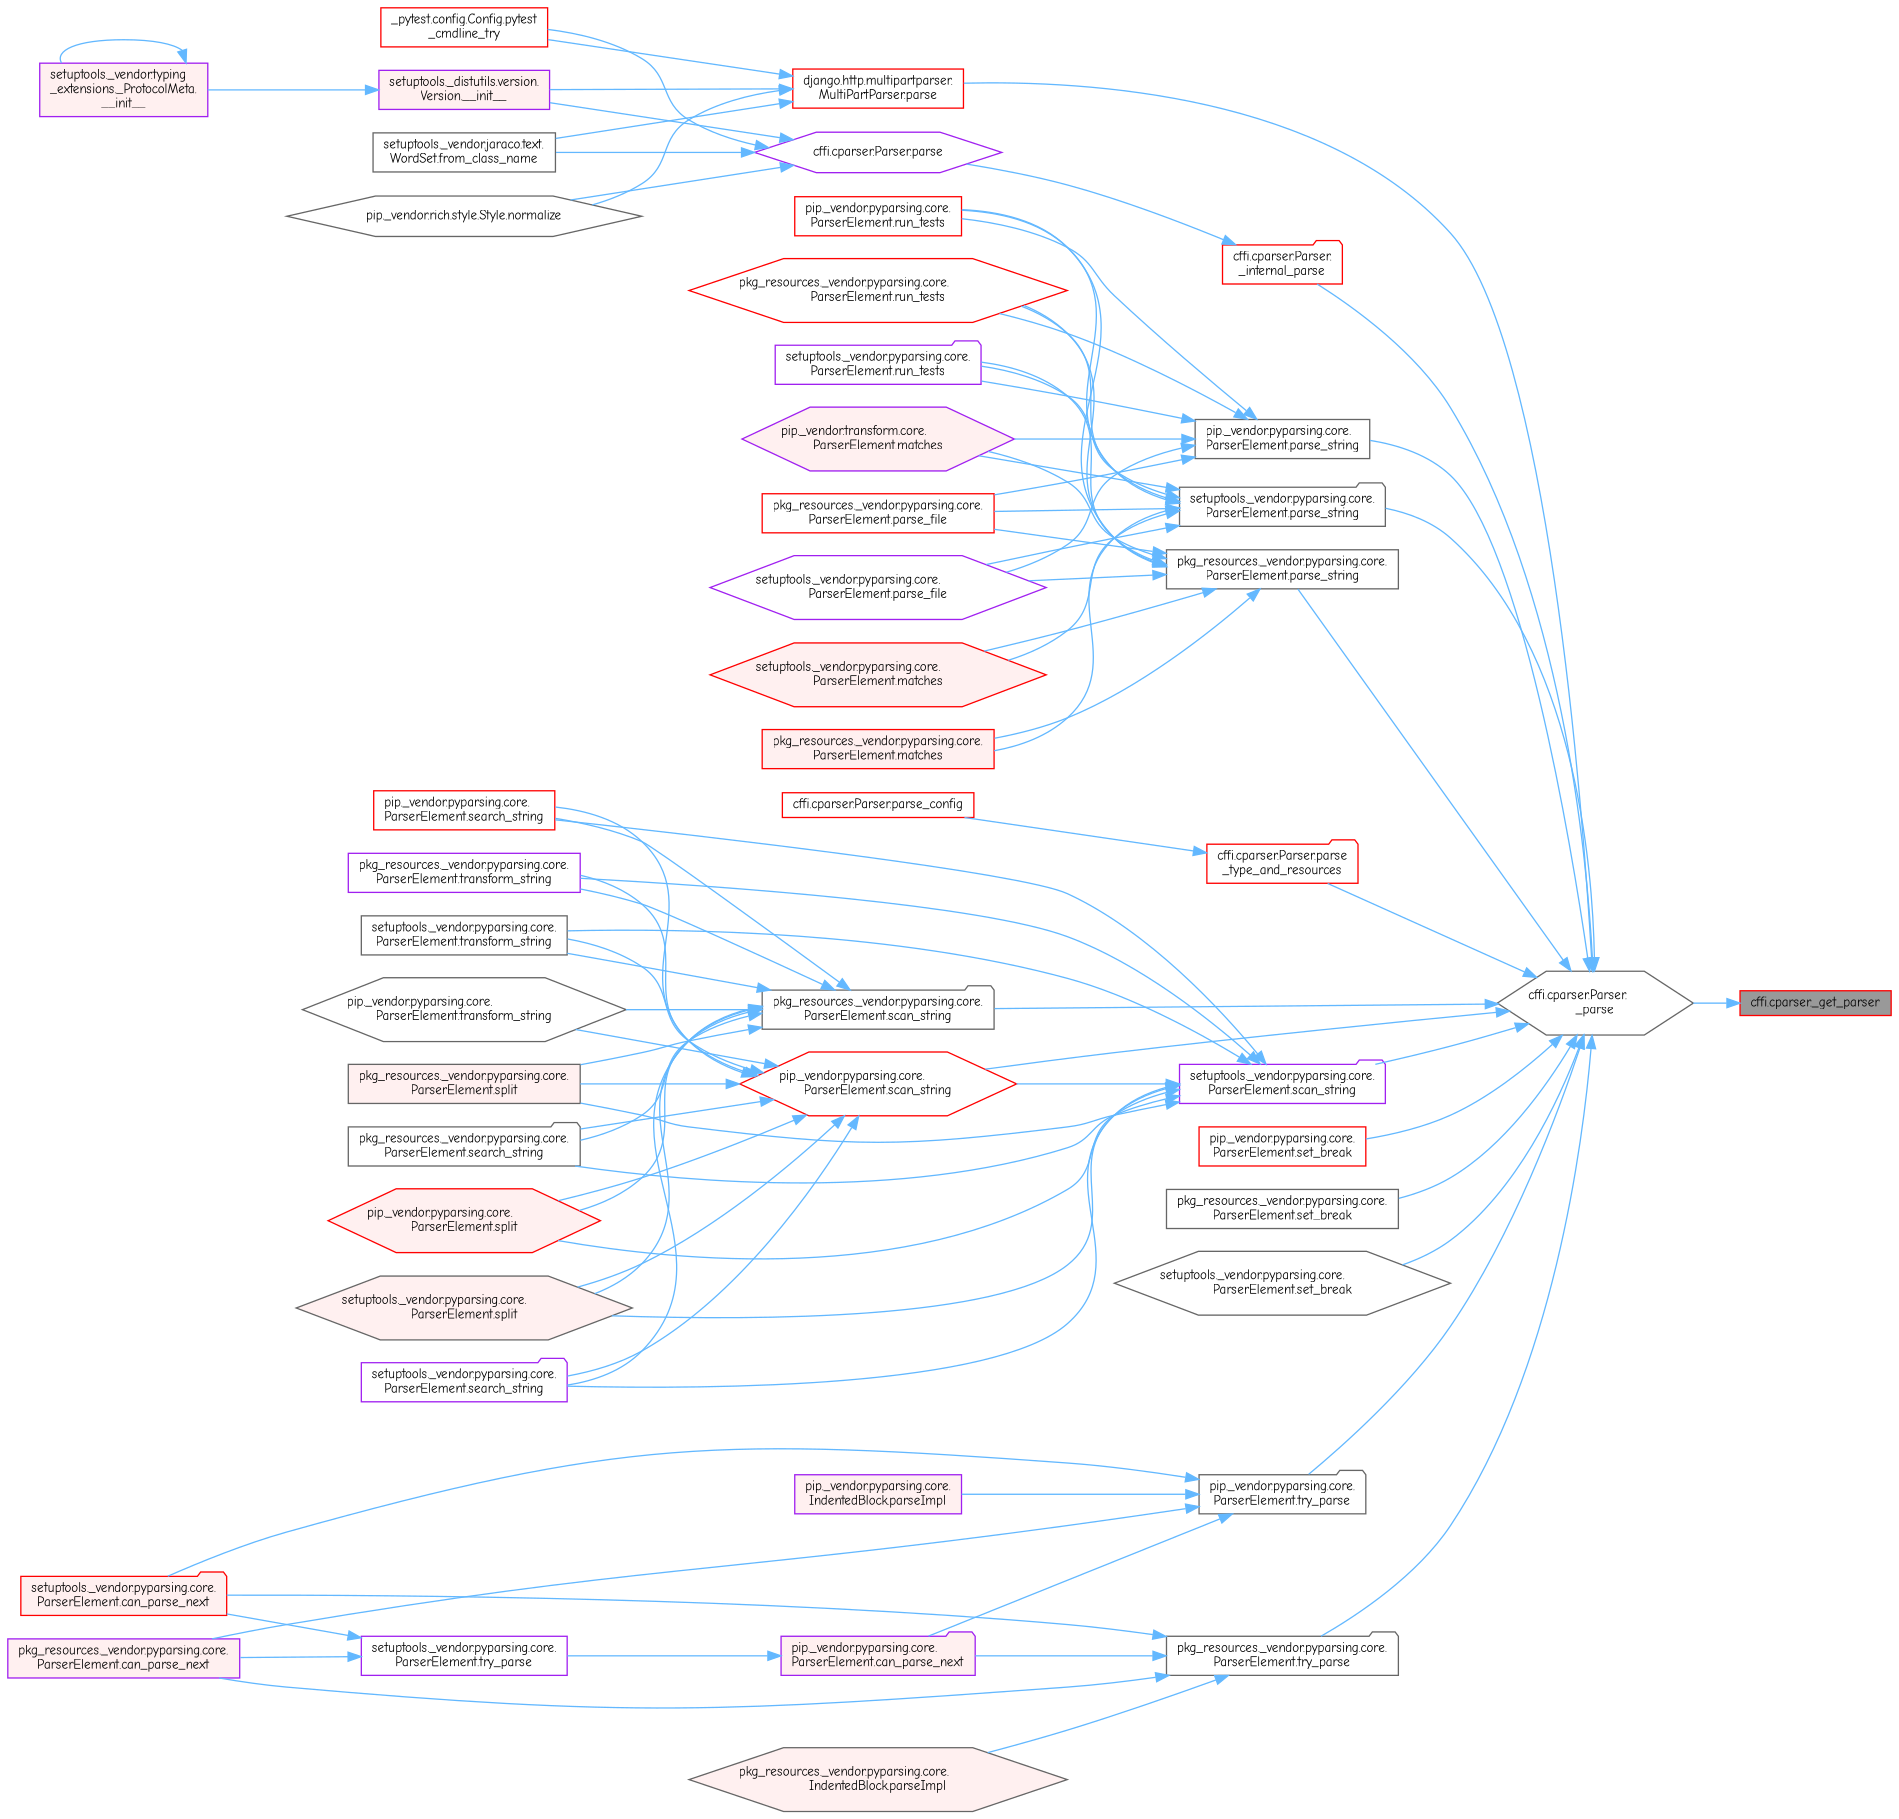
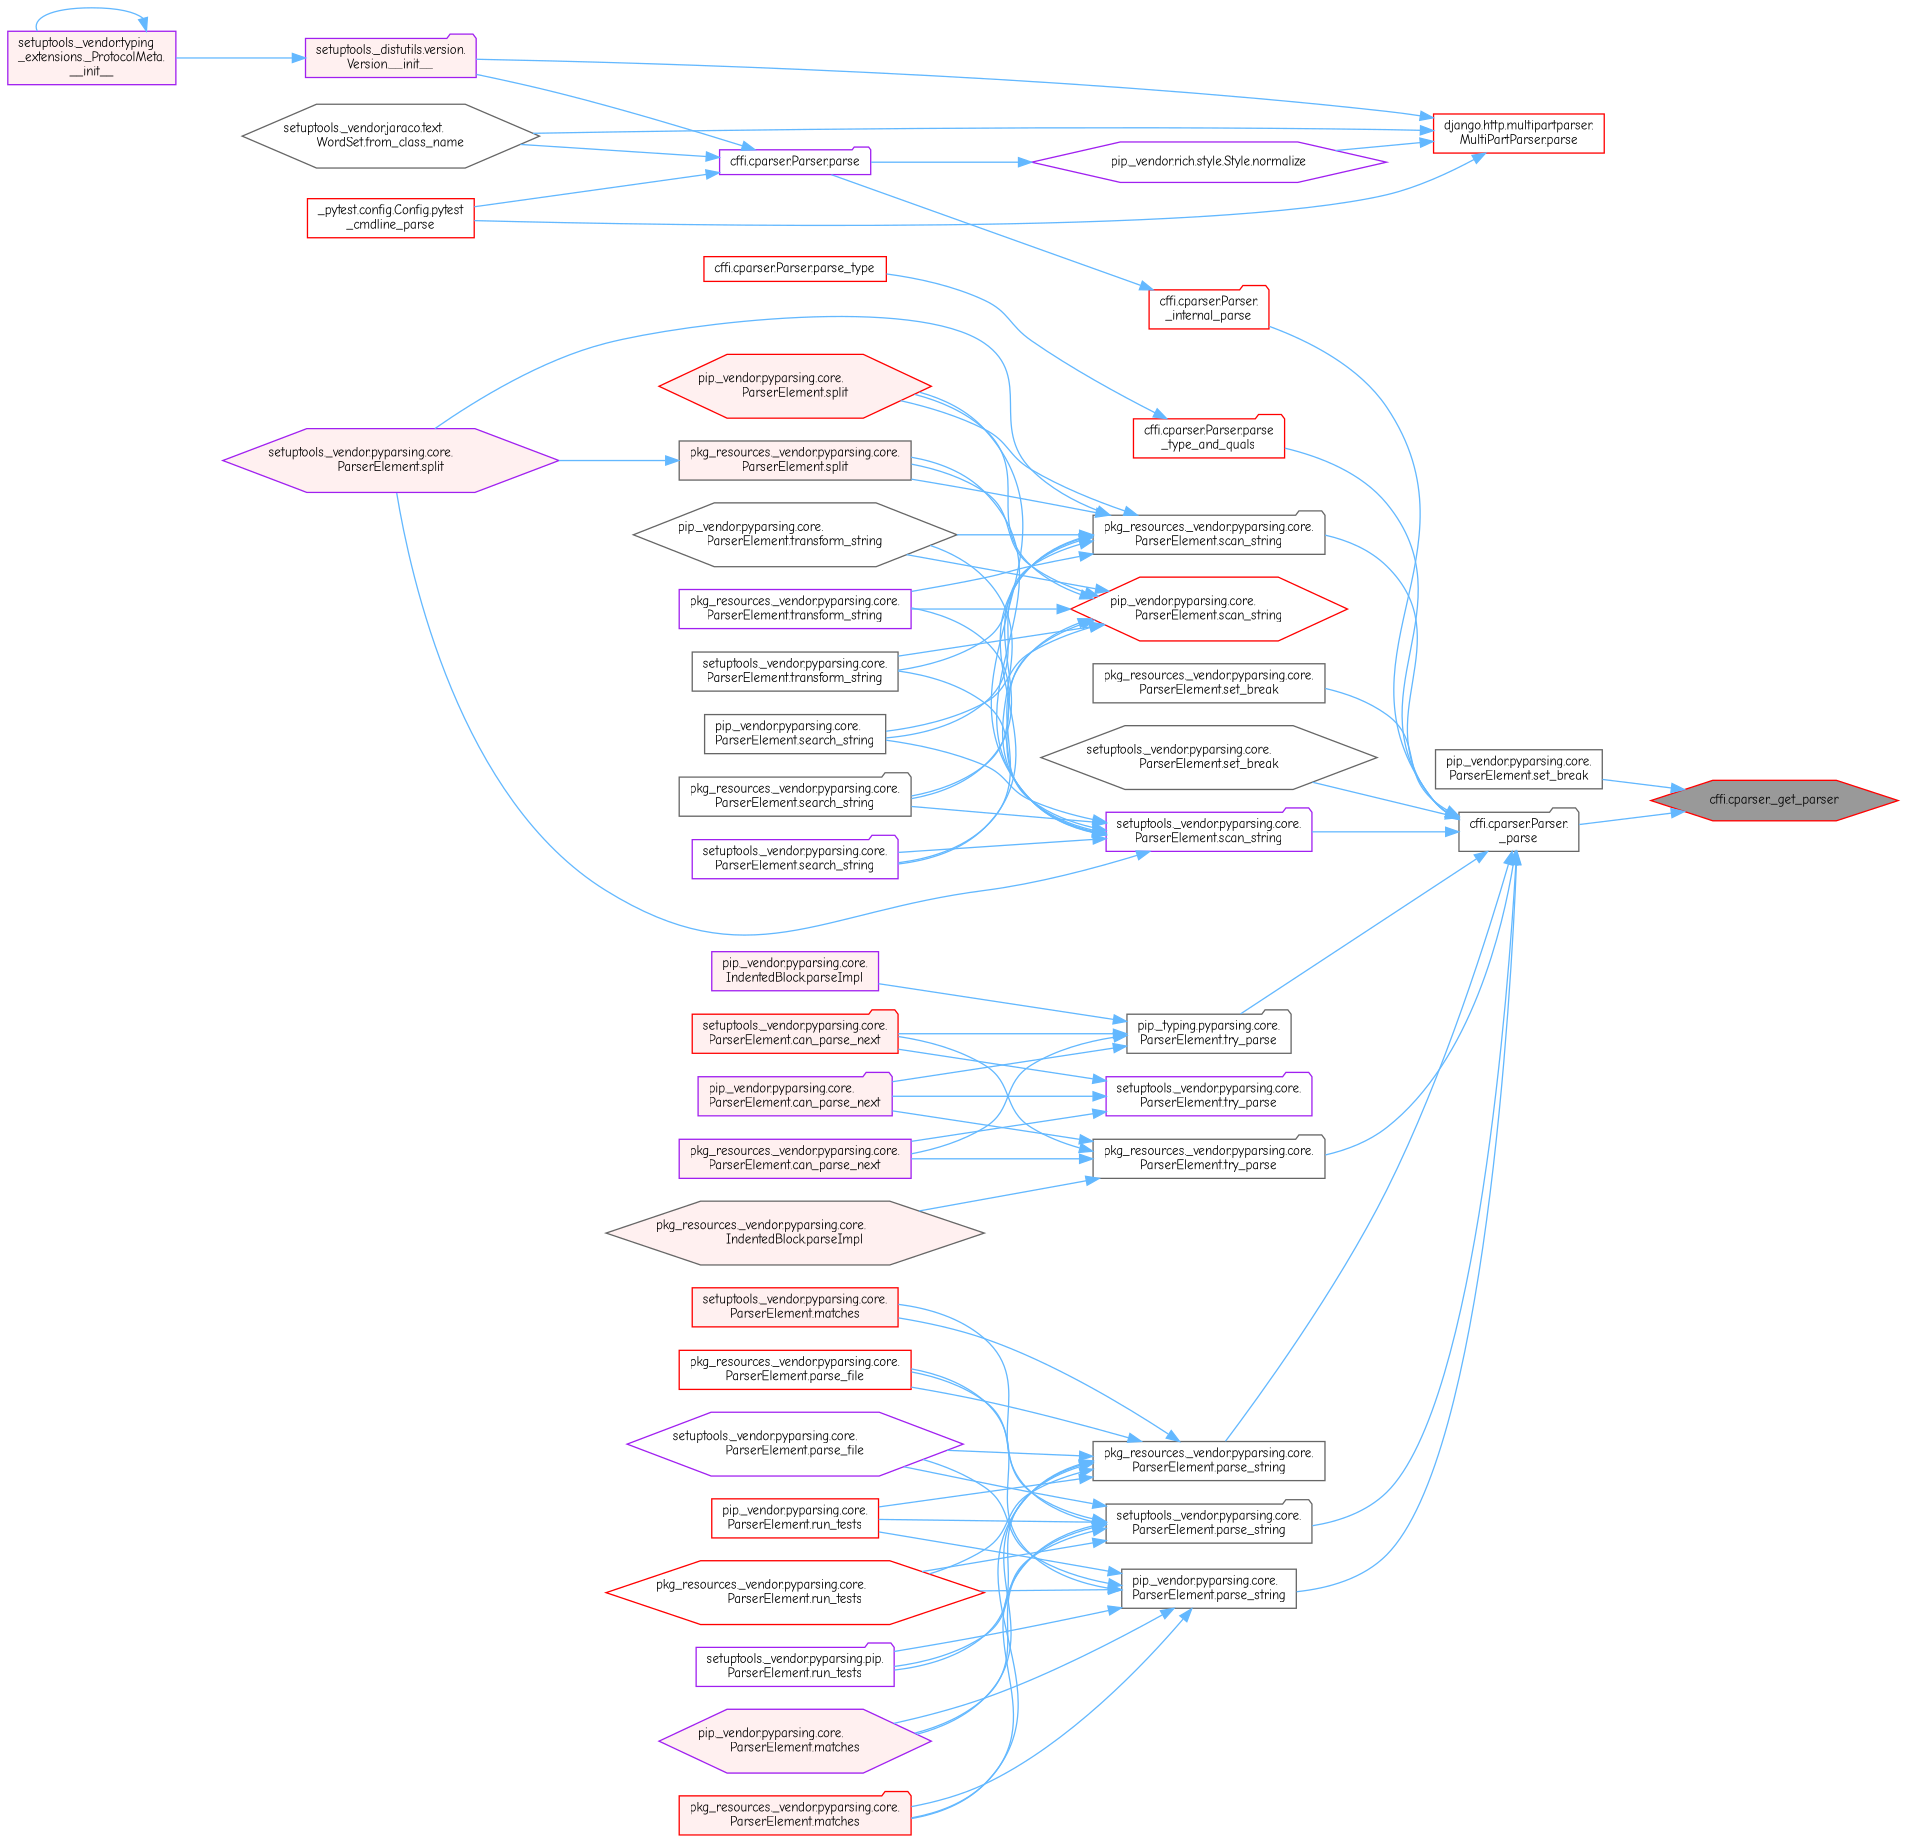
node "_pytest.config.Config.pytest _cmdline_try": label "_pytest.config.Config.pytest _cmdline_try" -> "_pytest.config.Config.pytest _cmdline_parse"
node "setuptools._distutils.version. Version.__init__": shape box -> folder
node "setuptools._vendor.jaraco.text. WordSet.from_class_name": shape box -> hexagon
node "cffi.cparser.Parser.parse": shape hexagon -> folder
edge "pip._vendor.rich.style.Style.normalize" -> "cffi.cparser.Parser.parse": reversed
node "pip._vendor.rich.style.Style.normalize": color gray40 -> purple
edge "django.http.multipartparser. MultiPartParser.parse" -> "cffi.cparser.Parser. _parse": removed
node "setuptools._vendor.pyparsing.core. ParserElement.run_tests": label "setuptools._vendor.pyparsing.core. ParserElement.run_tests" -> "setuptools._vendor.pyparsing.pip. ParserElement.run_tests"
node "pip._vendor.transform.core. ParserElement.matches": label "pip._vendor.transform.core. ParserElement.matches" -> "pip._vendor.pyparsing.core. ParserElement.matches"
node "setuptools._vendor.pyparsing.core. ParserElement.matches": shape hexagon -> box
node "pkg_resources._vendor.pyparsing.core. ParserElement.matches": shape box -> folder
node "cffi.cparser.Parser.parse_config": label "cffi.cparser.Parser.parse_config" -> "cffi.cparser.Parser.parse_type"
node "pip._vendor.pyparsing.core. ParserElement.search_string": color red -> gray40
node "cffi.cparser.Parser.parse _type_and_resources": label "cffi.cparser.Parser.parse _type_and_resources" -> "cffi.cparser.Parser.parse _type_and_quals"
node "cffi.cparser.Parser. _parse": shape hexagon -> folder
node "cffi.cparser._get_parser": shape box -> hexagon
edge "pip._vendor.pyparsing.core. ParserElement.scan_string" -> "cffi.cparser.Parser. _parse": removed
edge "pip._vendor.pyparsing.core. ParserElement.scan_string" -> "setuptools._vendor.pyparsing.core. ParserElement.scan_string": now "pip._vendor.pyparsing.core. ParserElement.transform_string" -> "setuptools._vendor.pyparsing.core. ParserElement.scan_string"
edge "pip._vendor.pyparsing.core. ParserElement.set_break" -> "cffi.cparser.Parser. _parse": now "pip._vendor.pyparsing.core. ParserElement.set_break" -> "cffi.cparser._get_parser"
node "pip._vendor.pyparsing.core. ParserElement.set_break": color red -> gray40
edge "setuptools._vendor.pyparsing.core. ParserElement.split" -> "pip._vendor.pyparsing.core. ParserElement.scan_string": now "setuptools._vendor.pyparsing.core. ParserElement.split" -> "pkg_resources._vendor.pyparsing.core. ParserElement.split"
node "setuptools._vendor.pyparsing.core. ParserElement.split": color gray40 -> purple
node "pip._vendor.pyparsing.core. ParserElement.try_parse": label "pip._vendor.pyparsing.core. ParserElement.try_parse" -> "pip._typing.pyparsing.core. ParserElement.try_parse"
node "setuptools._vendor.pyparsing.core. ParserElement.try_parse": shape box -> folder
edge "setuptools._vendor.pyparsing.core. ParserElement.try_parse" -> "pip._vendor.pyparsing.core. ParserElement.can_parse_next": reversed
edge "pkg_resources._vendor.pyparsing.core. ParserElement.matches" -> "pip._vendor.pyparsing.core. ParserElement.parse_string": added
